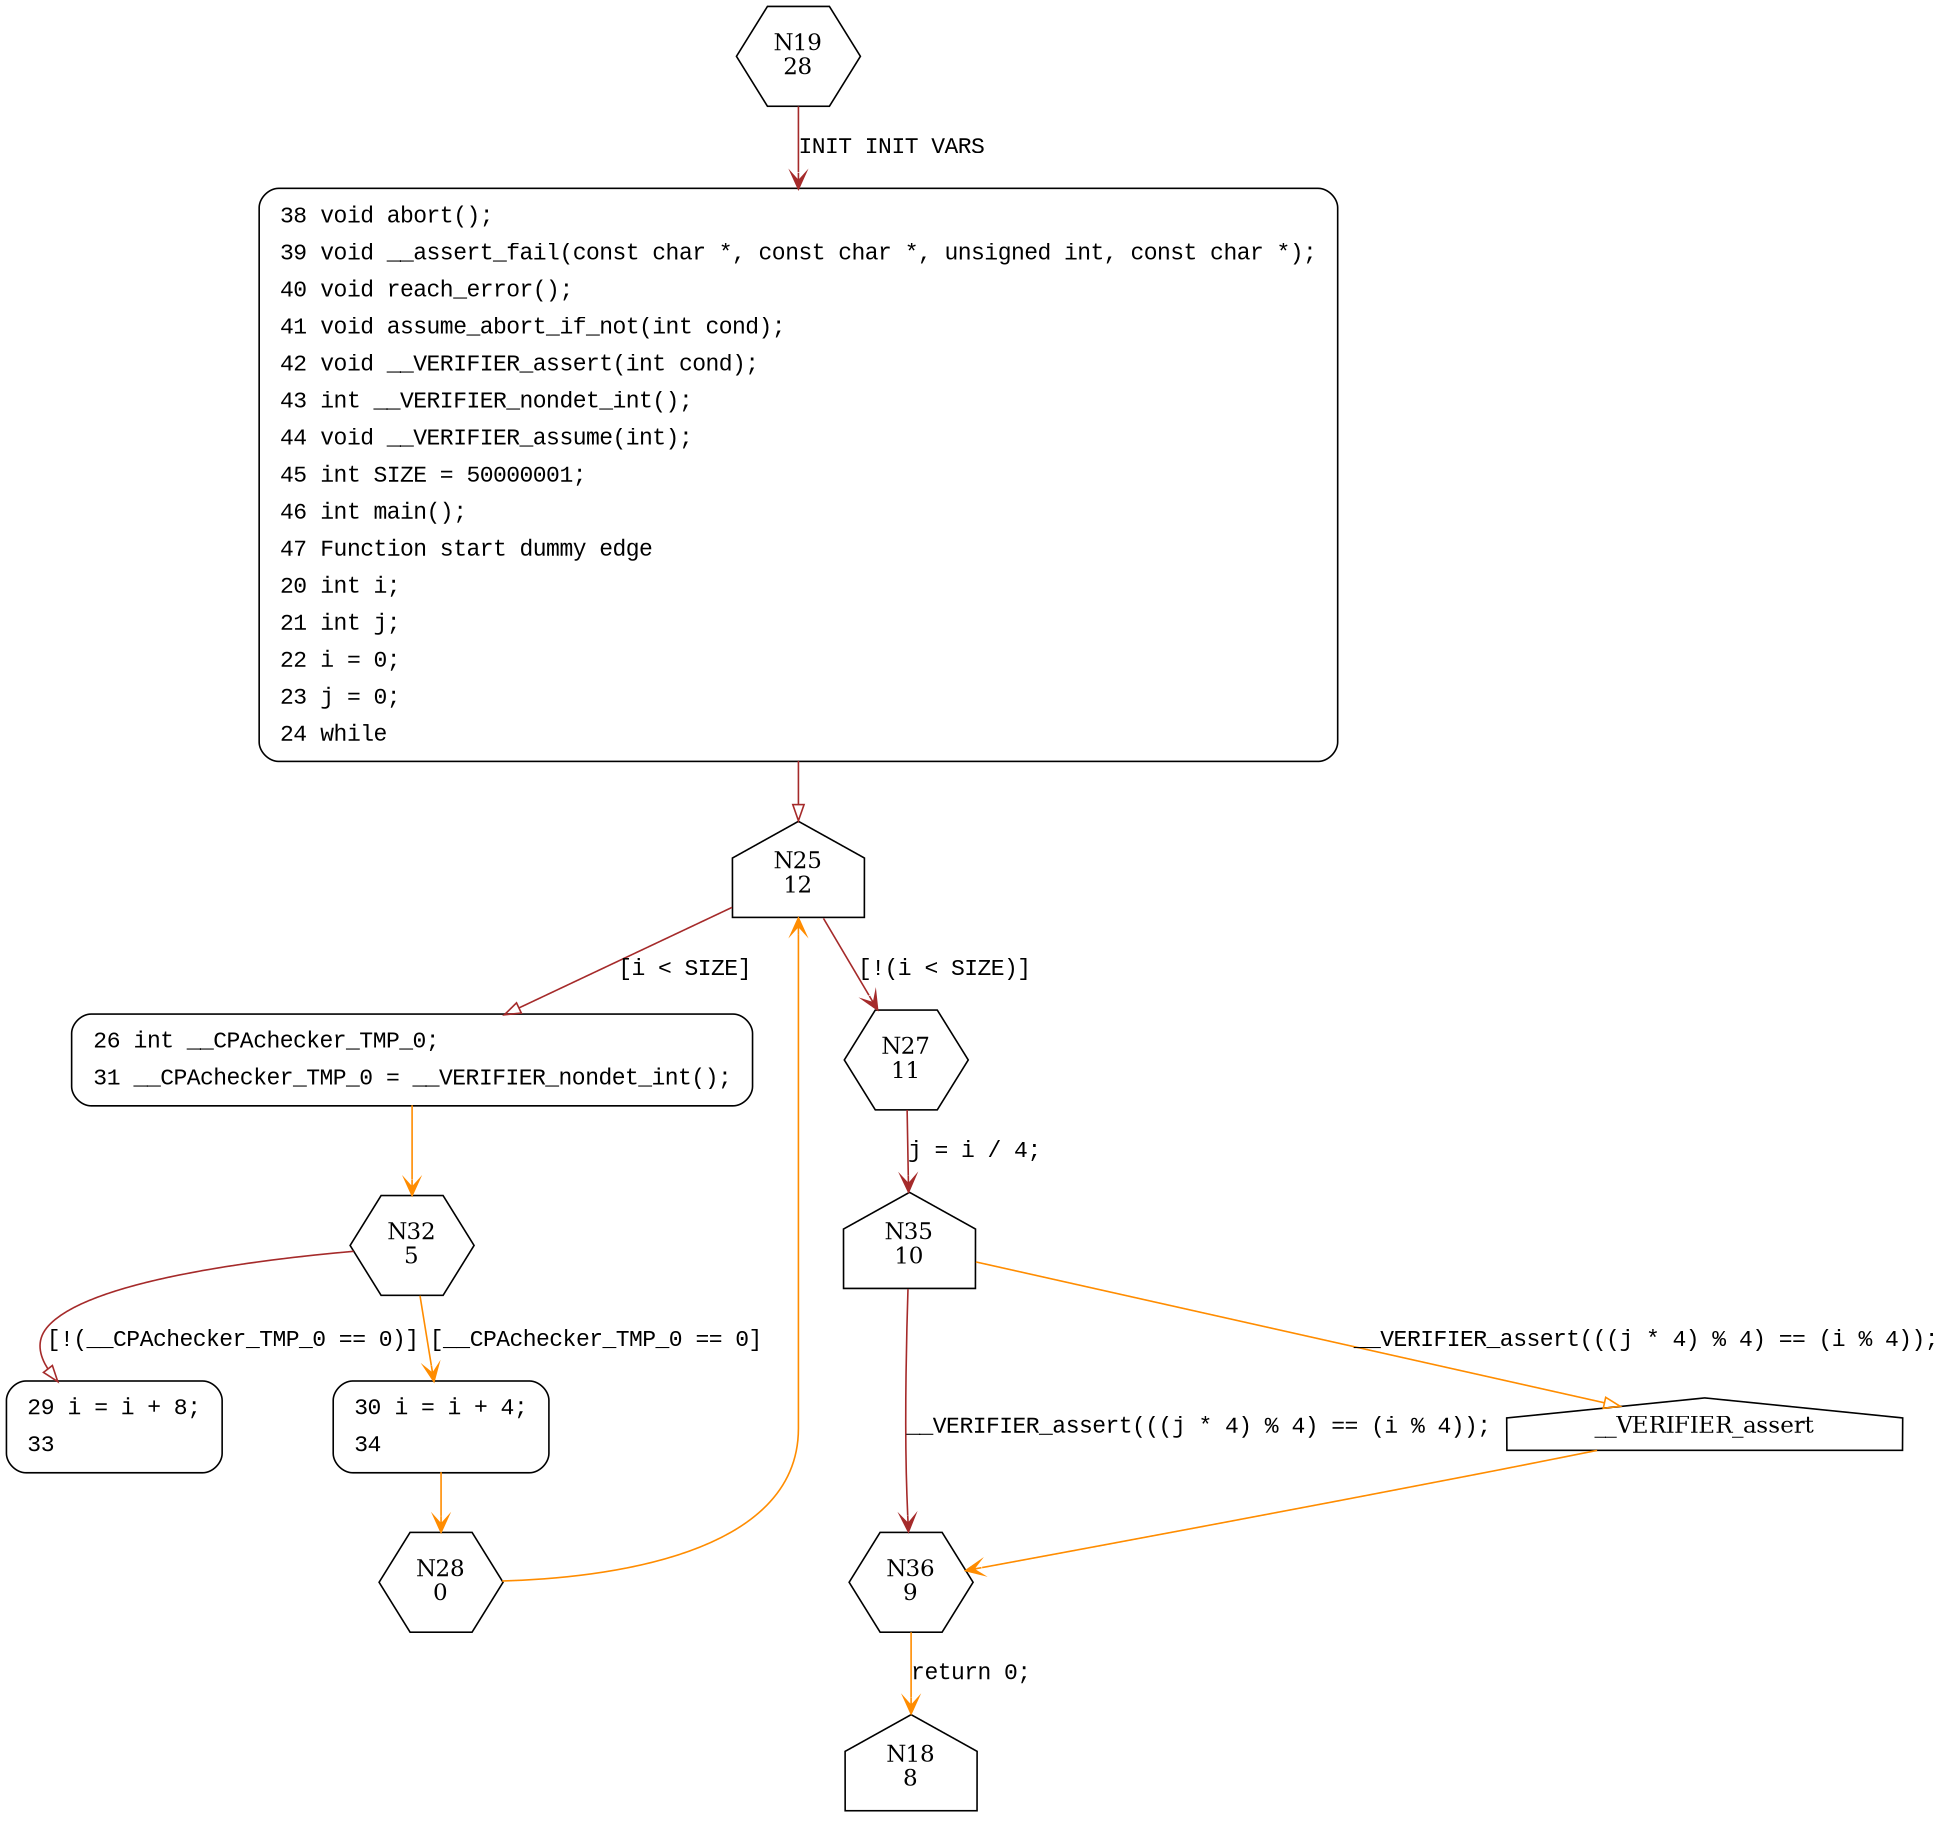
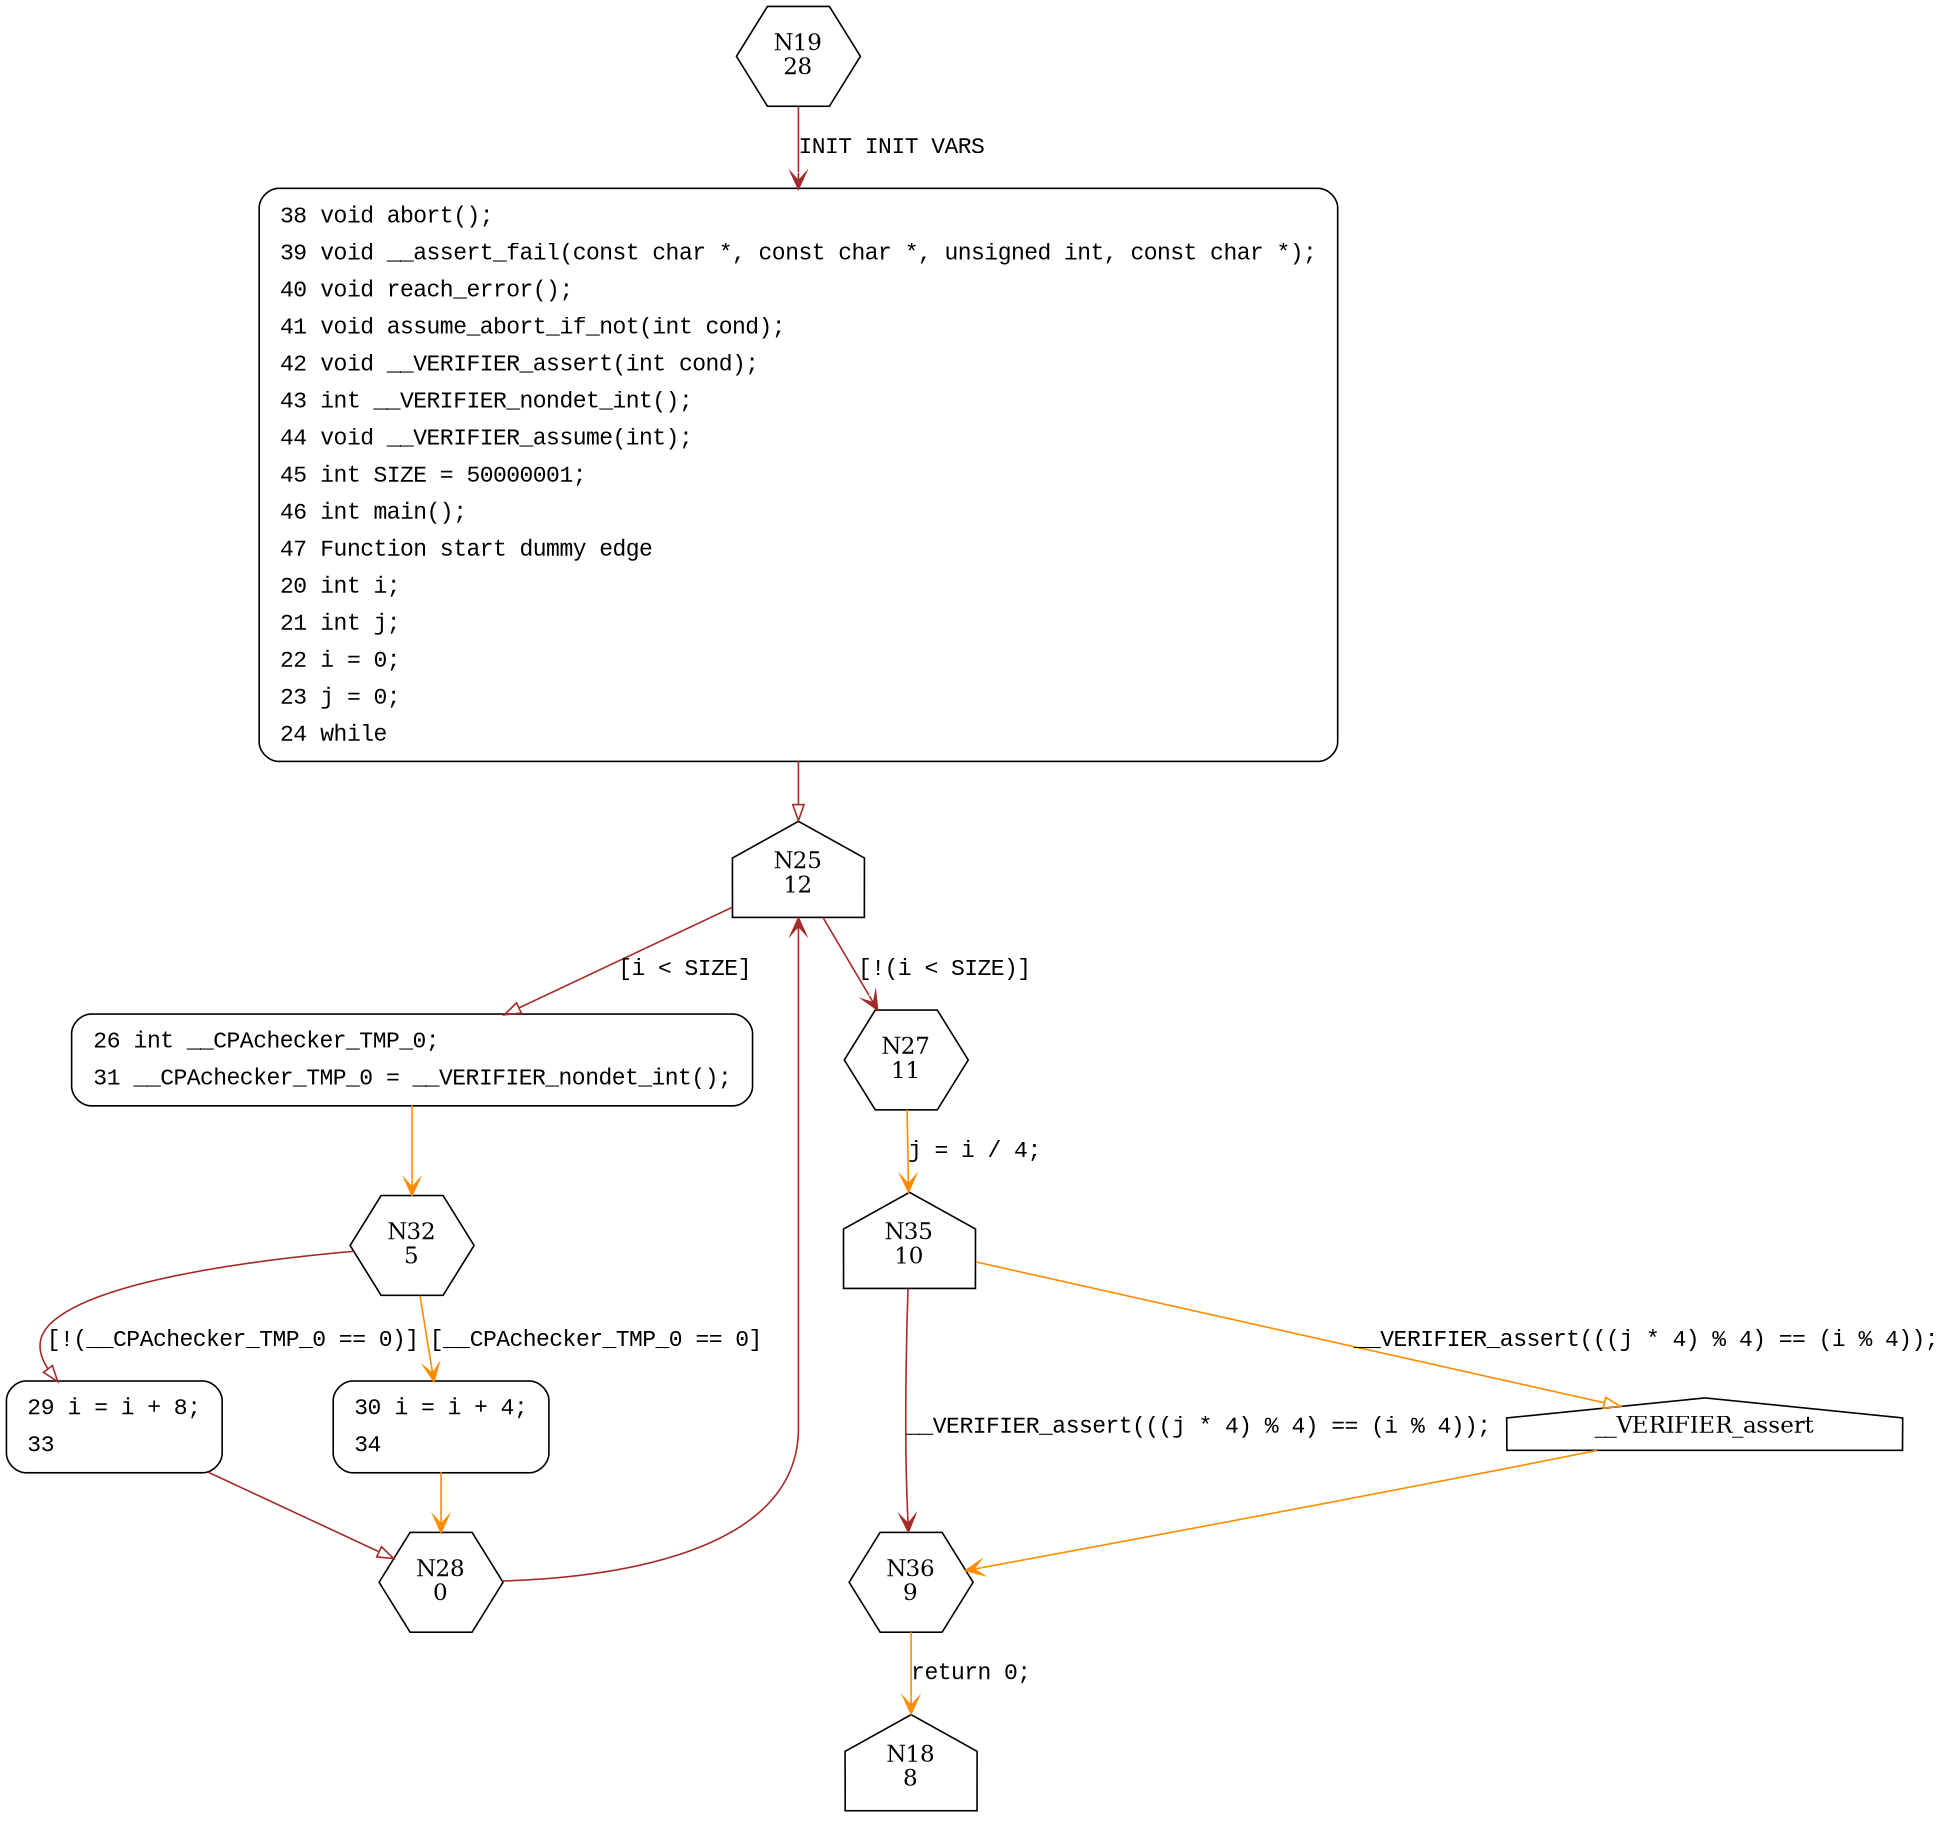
edge "N27 11" -> "N35 10": color brown -> darkorange
edge "N28 0" -> "N25 12": color darkorange -> brown
edge "29" -> "N28 0": added
